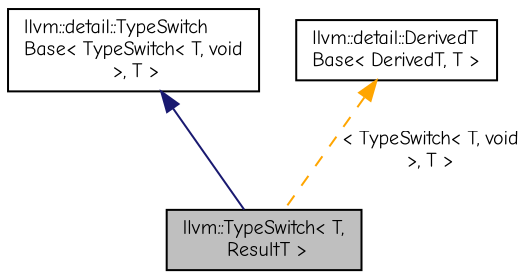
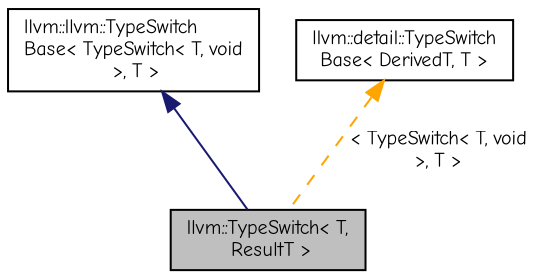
node "llvm::detail::TypeSwitch Base< TypeSwitch< T, void >, T >": label "llvm::detail::TypeSwitch Base< TypeSwitch< T, void >, T >" -> "llvm::llvm::TypeSwitch Base< TypeSwitch< T, void >, T >"
node "llvm::detail::DerivedT Base< DerivedT, T >": label "llvm::detail::DerivedT Base< DerivedT, T >" -> "llvm::detail::TypeSwitch Base< DerivedT, T >"
